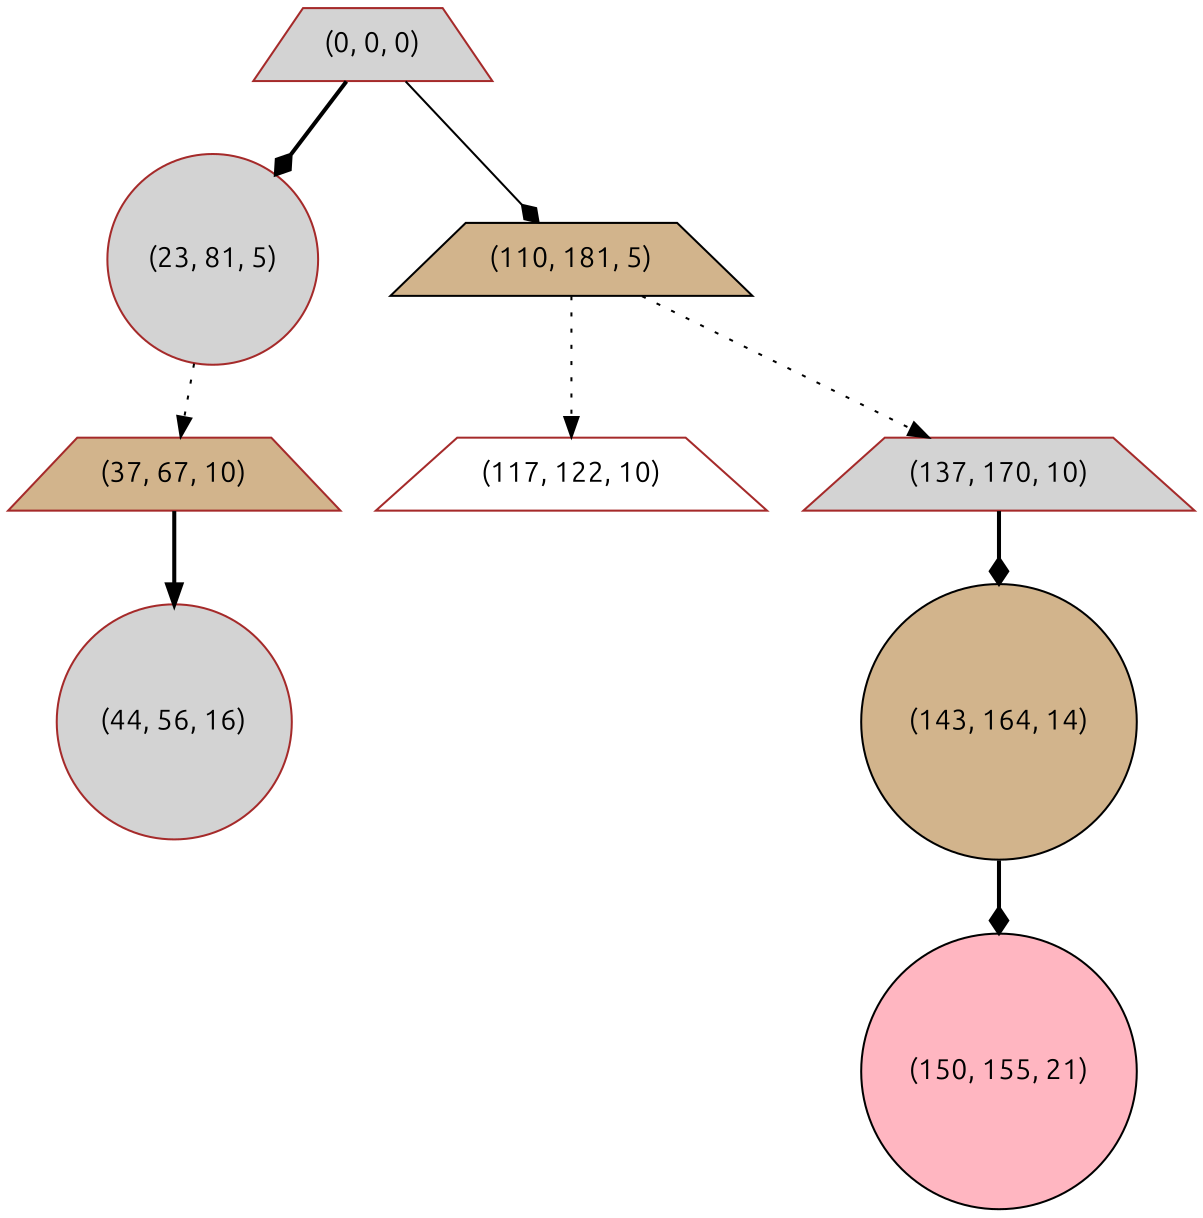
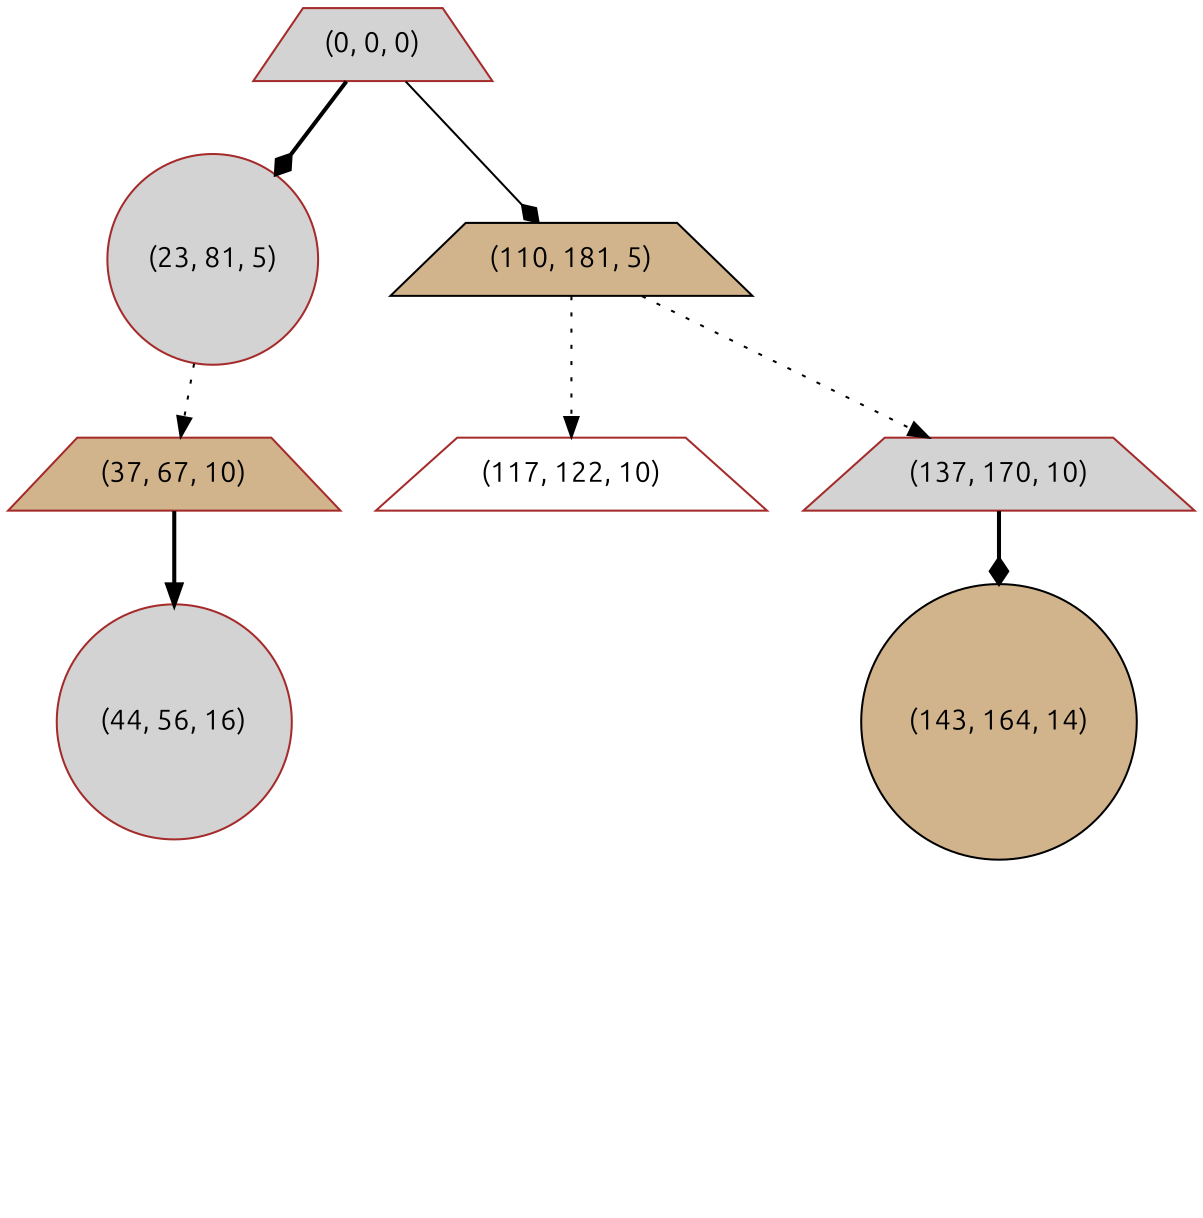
node "(150, 155, 21)": removed
